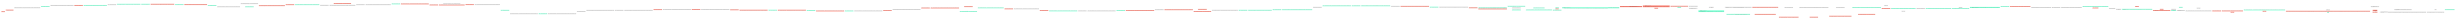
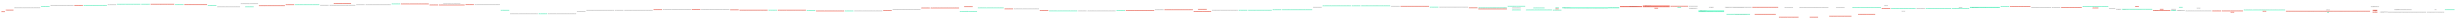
node "31: 0x0086": fillcolor lightgrey -> salmon
